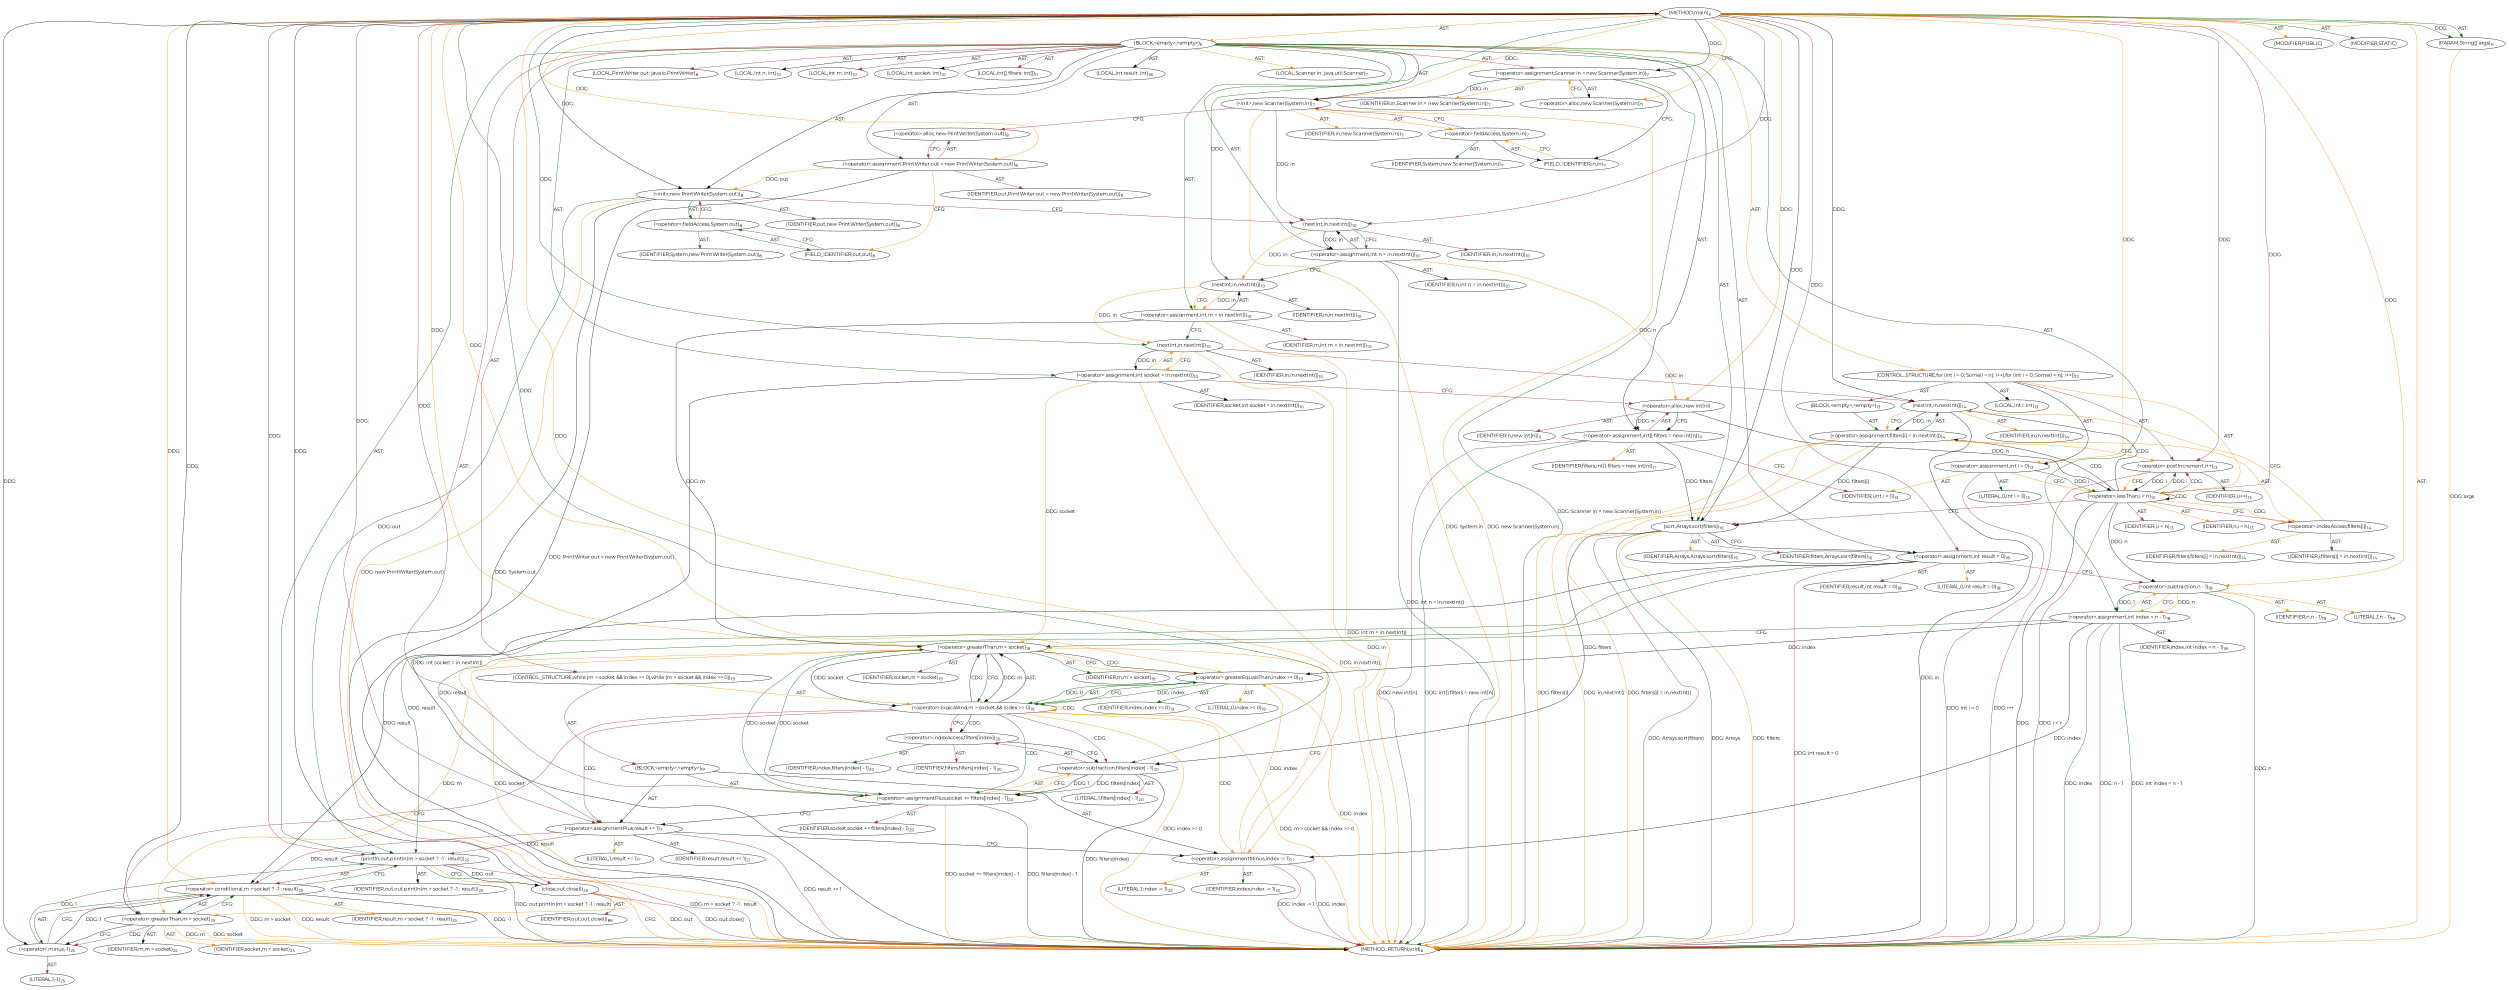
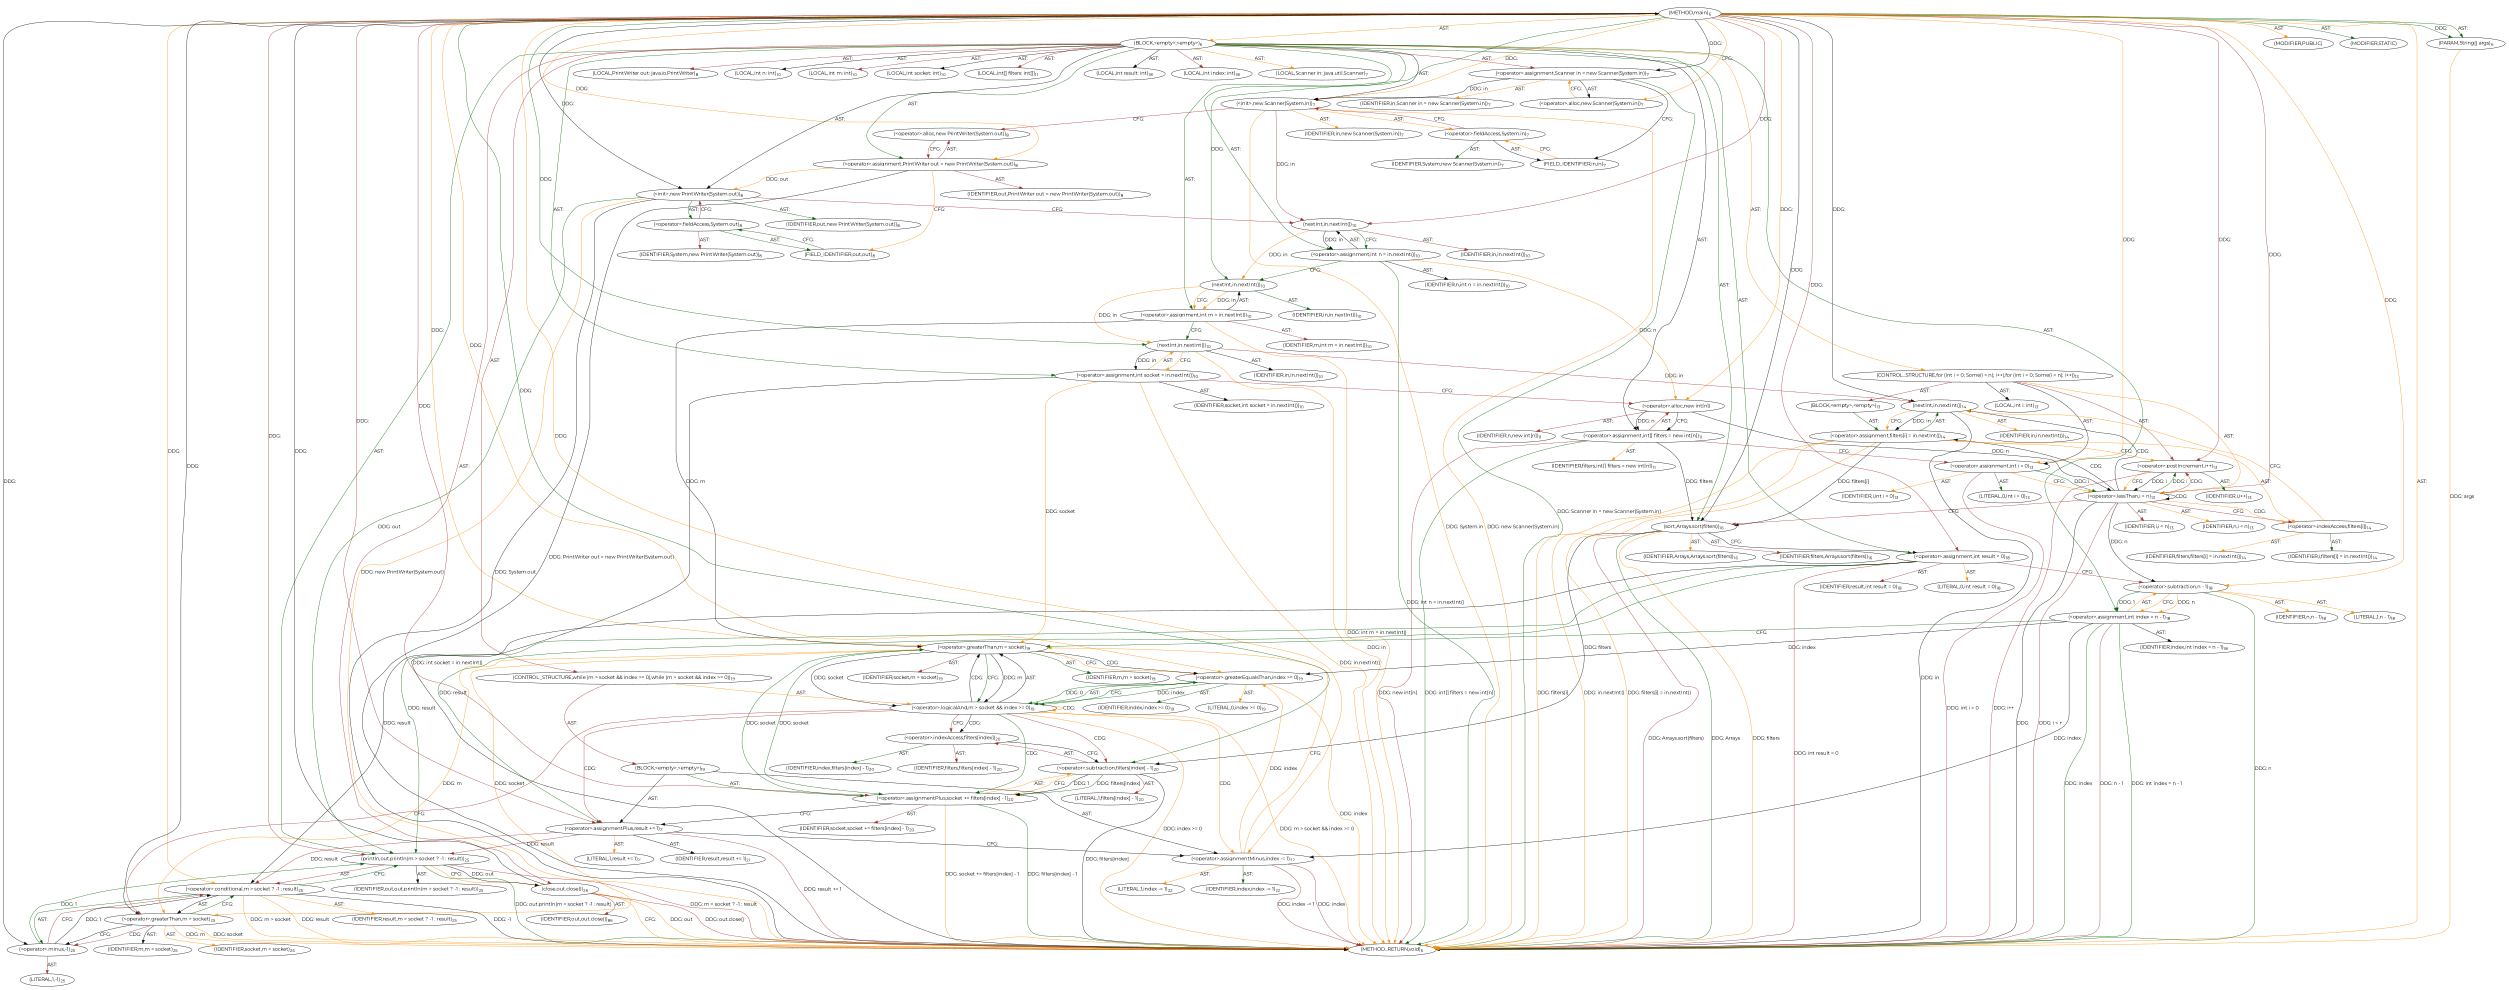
node "(LOCAL,int index: int)": added
edge "(<operator>.assignment,int[] filters = new int[n])" -> "(IDENTIFIER,i,int i = 0)": now "(<operator>.assignment,int[] filters = new int[n])" -> "(<operator>.assignment,int i = 0)"
